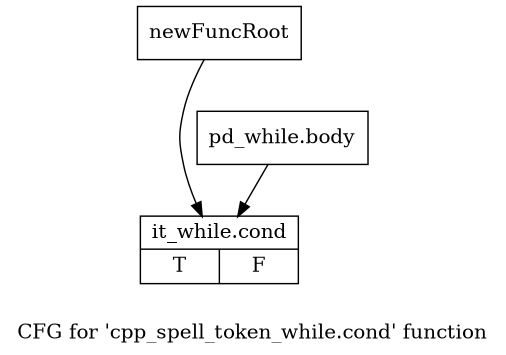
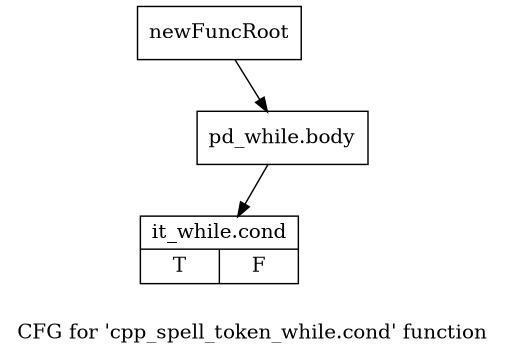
edge "newFuncRoot" -> "it_while.cond": now "newFuncRoot" -> "pd_while.body"
